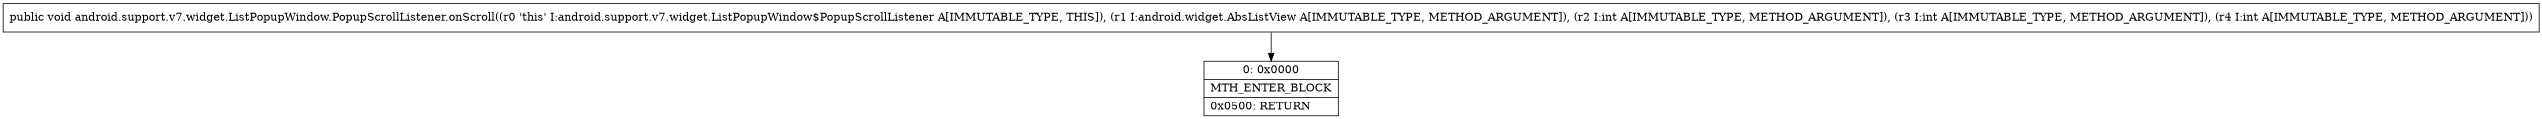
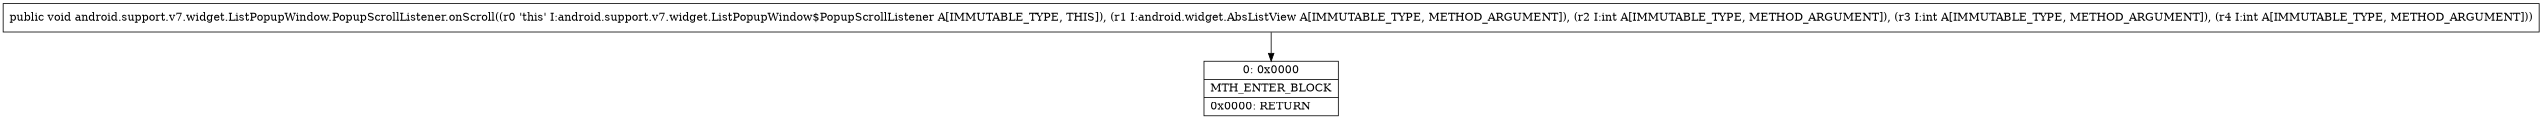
node "0: 0x0000": text "0x0500: RETURN" -> "0x0000: RETURN"
